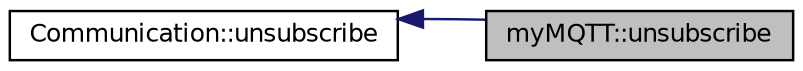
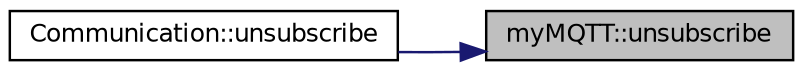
edge "myMQTT::unsubscribe" -> "Communication::unsubscribe": reversed
